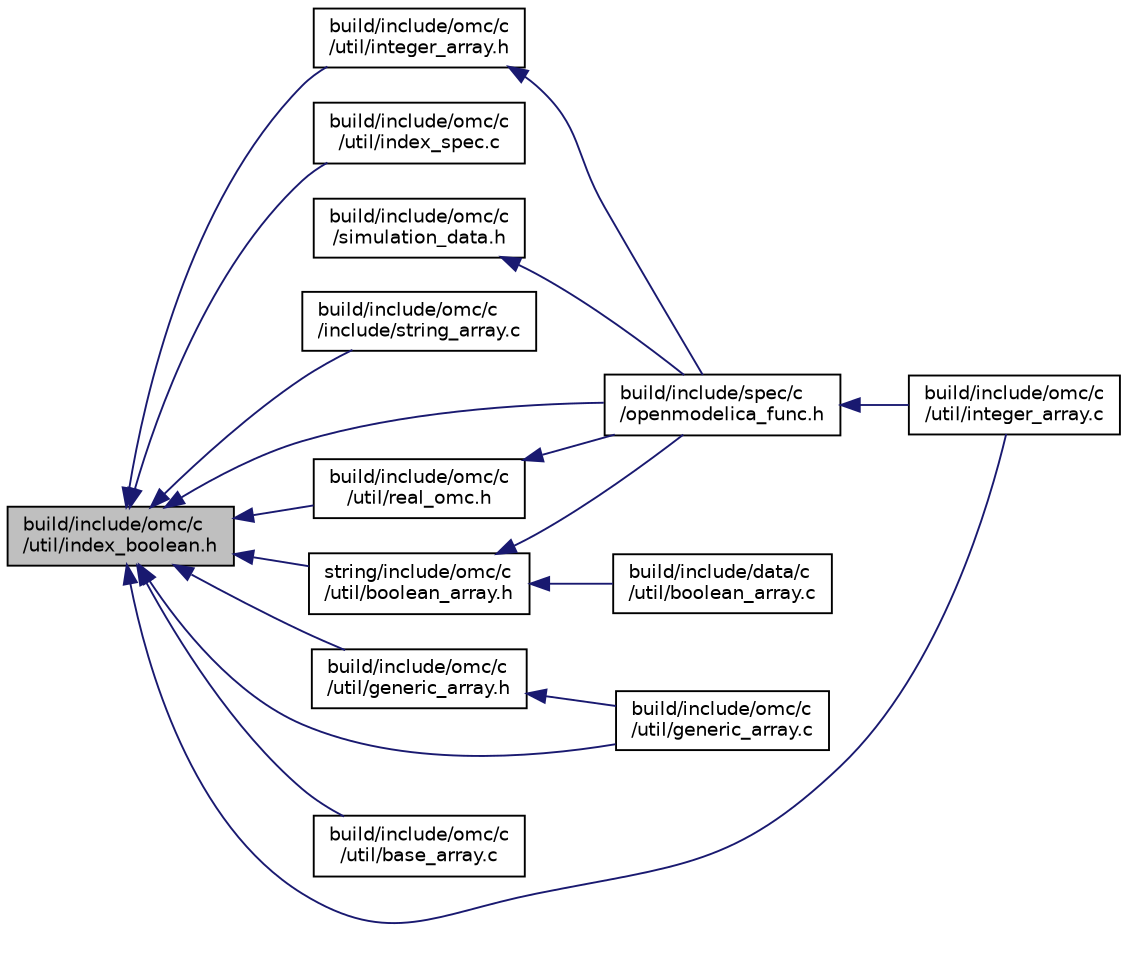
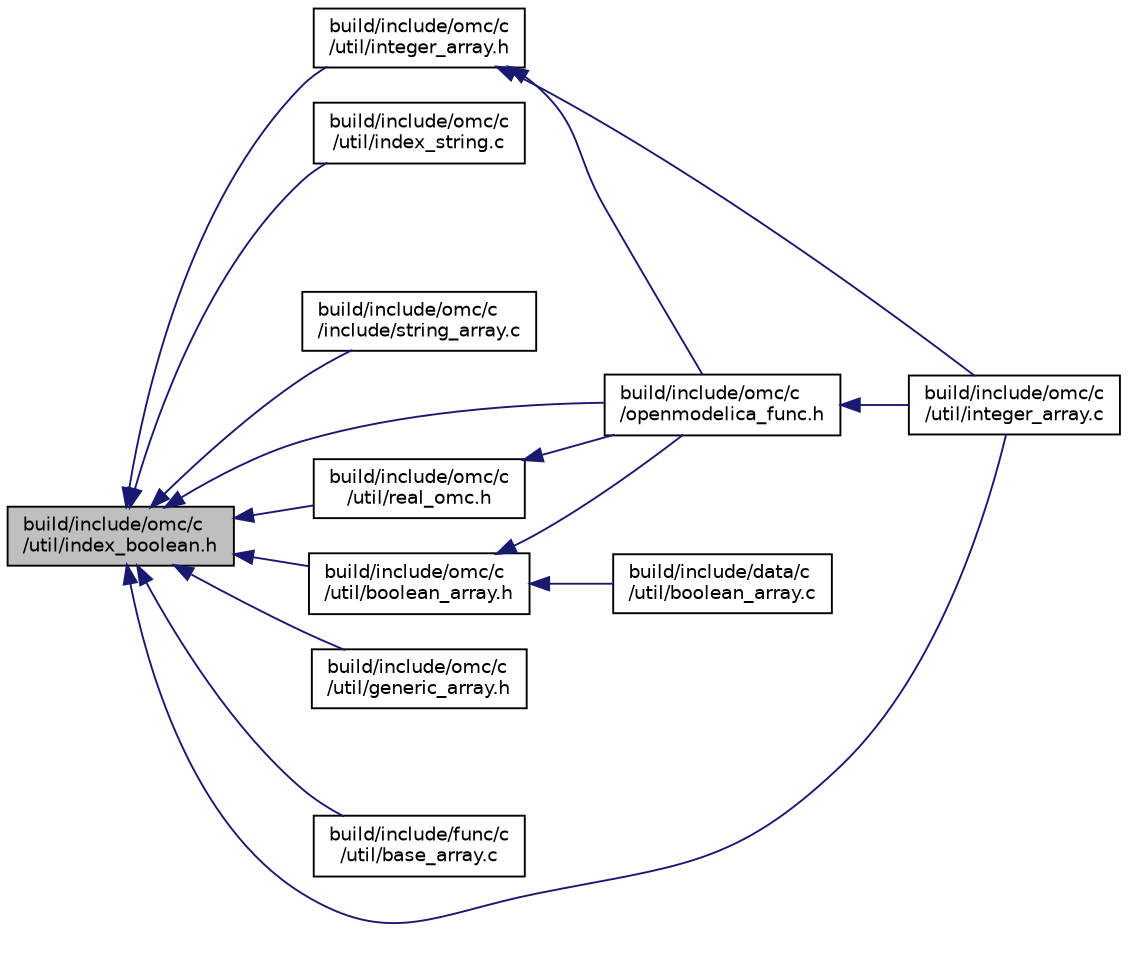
node "build/include/omc/c /util/index_spec.c": label "build/include/omc/c /util/index_spec.c" -> "build/include/omc/c /util/index_string.c"
edge "build/include/omc/c /util/integer_array.c" -> "build/include/omc/c /util/integer_array.h": added
node "build/include/omc/c /simulation_data.h": removed
node "build/include/spec/c /openmodelica_func.h": label "build/include/spec/c /openmodelica_func.h" -> "build/include/omc/c /openmodelica_func.h"
node "string/include/omc/c /util/boolean_array.h": label "string/include/omc/c /util/boolean_array.h" -> "build/include/omc/c /util/boolean_array.h"
node "build/include/omc/c /util/generic_array.c": removed
node "build/include/omc/c /util/base_array.c": label "build/include/omc/c /util/base_array.c" -> "build/include/func/c /util/base_array.c"
